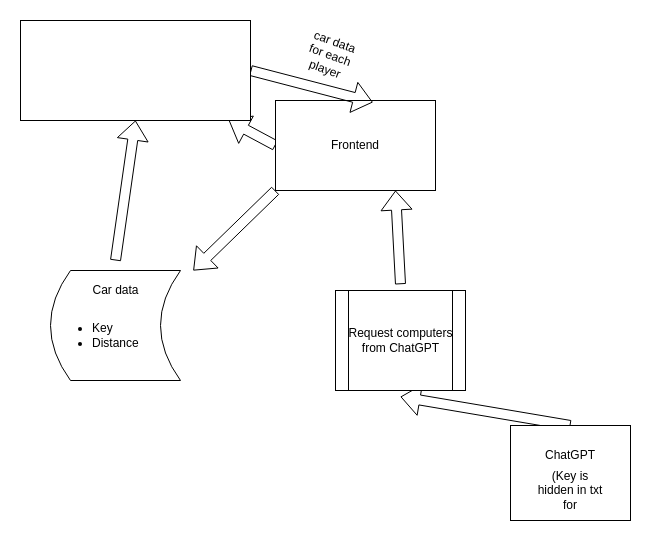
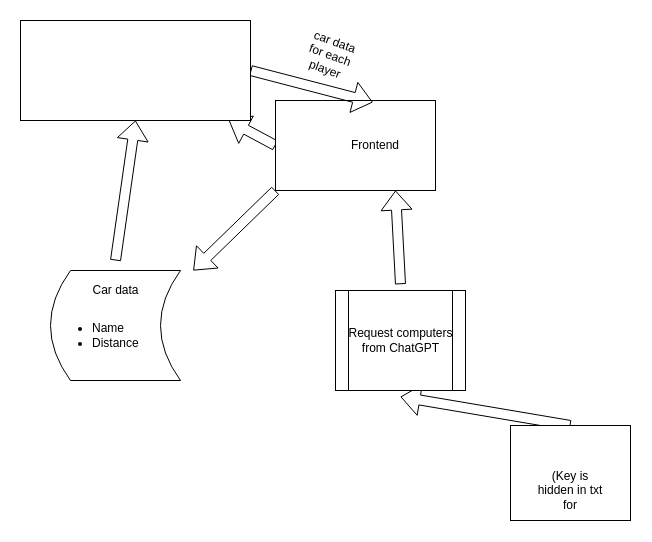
node "Frontend": moved (356, 146) -> (376, 146)
node "Key Distance": label "Key Distance" -> "Name Distance"
node "ChatGPT": removed
